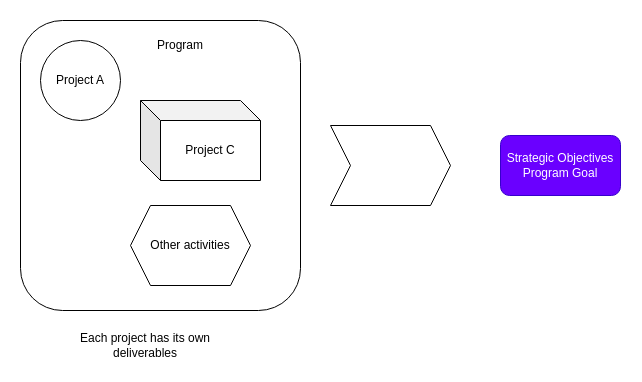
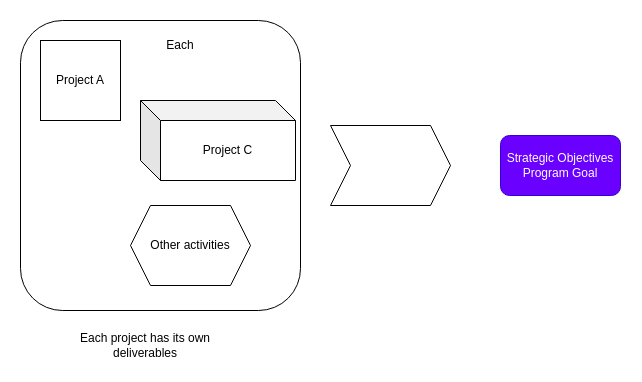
node "Program": label "Program" -> "Each"
node "Project A": shape ellipse -> rectangle
node "Project C": size 120x80 -> 155x80
